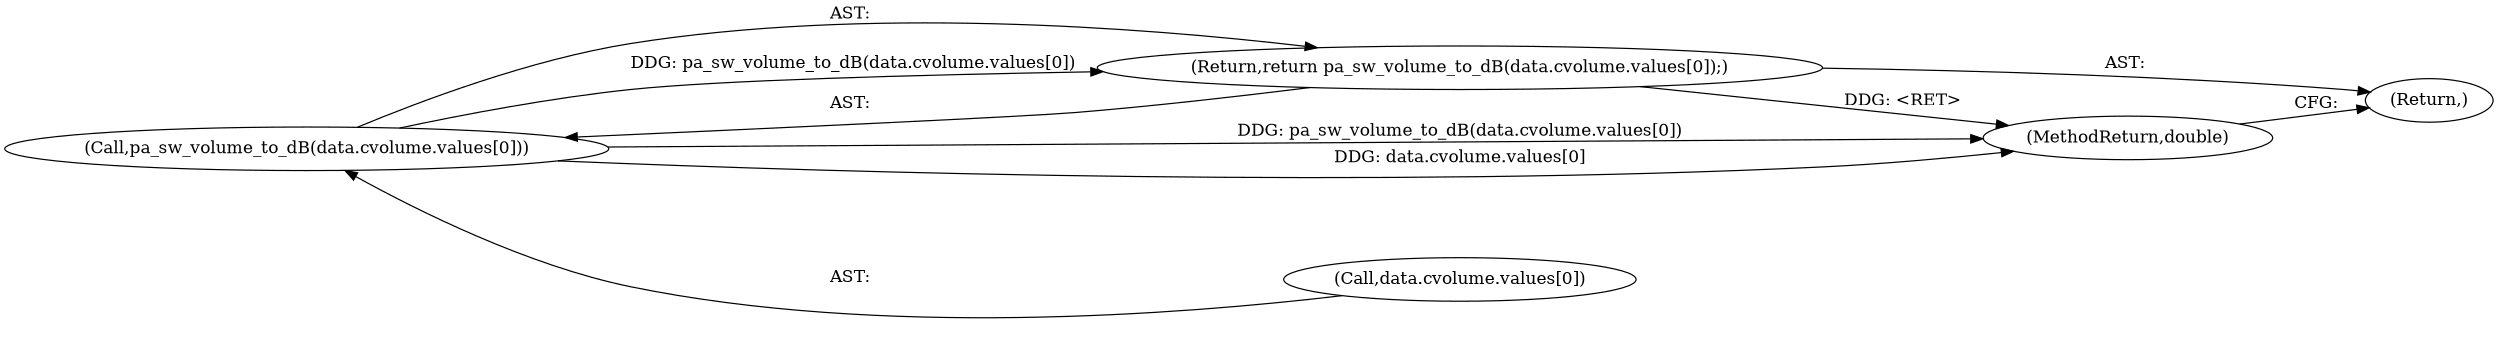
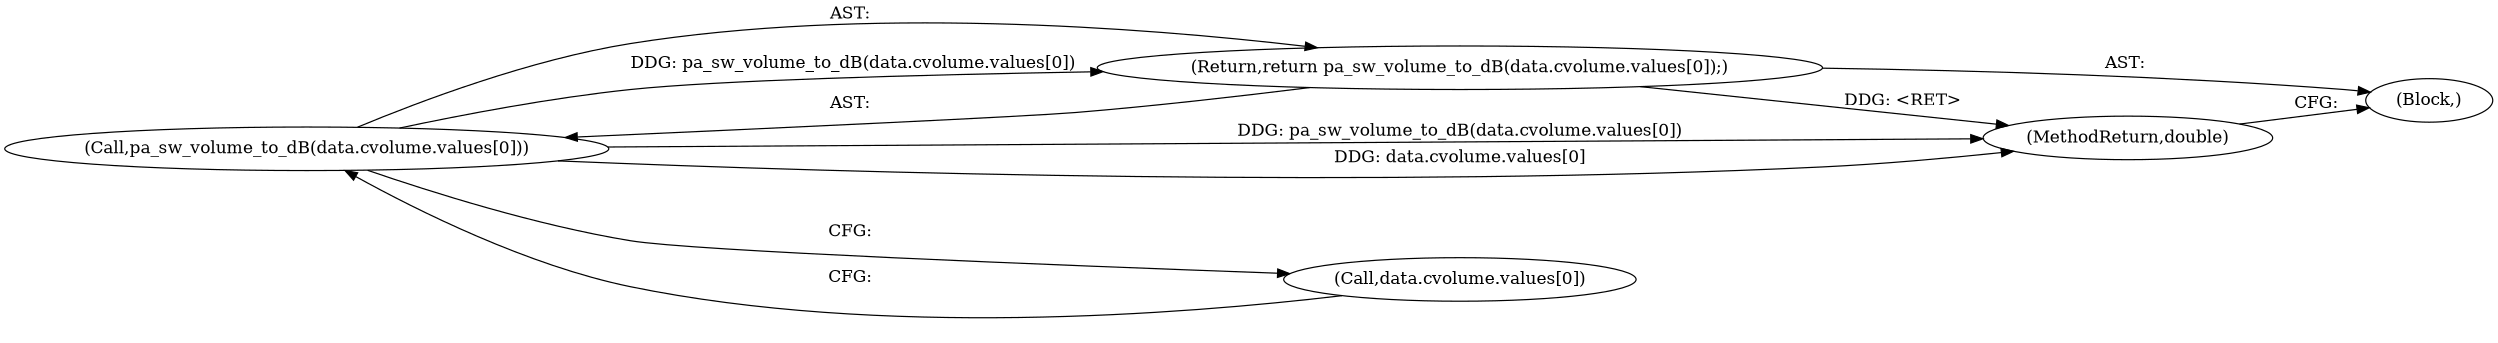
node "(Return,)": label "(Return,)" -> "(Block,)"
edge "(Call,pa_sw_volume_to_dB(data.cvolume.values[0]))" -> "(Call,data.cvolume.values[0])": added, label "CFG:"
edge "(Call,data.cvolume.values[0])" -> "(Call,pa_sw_volume_to_dB(data.cvolume.values[0]))": label "AST: " -> "CFG: "
